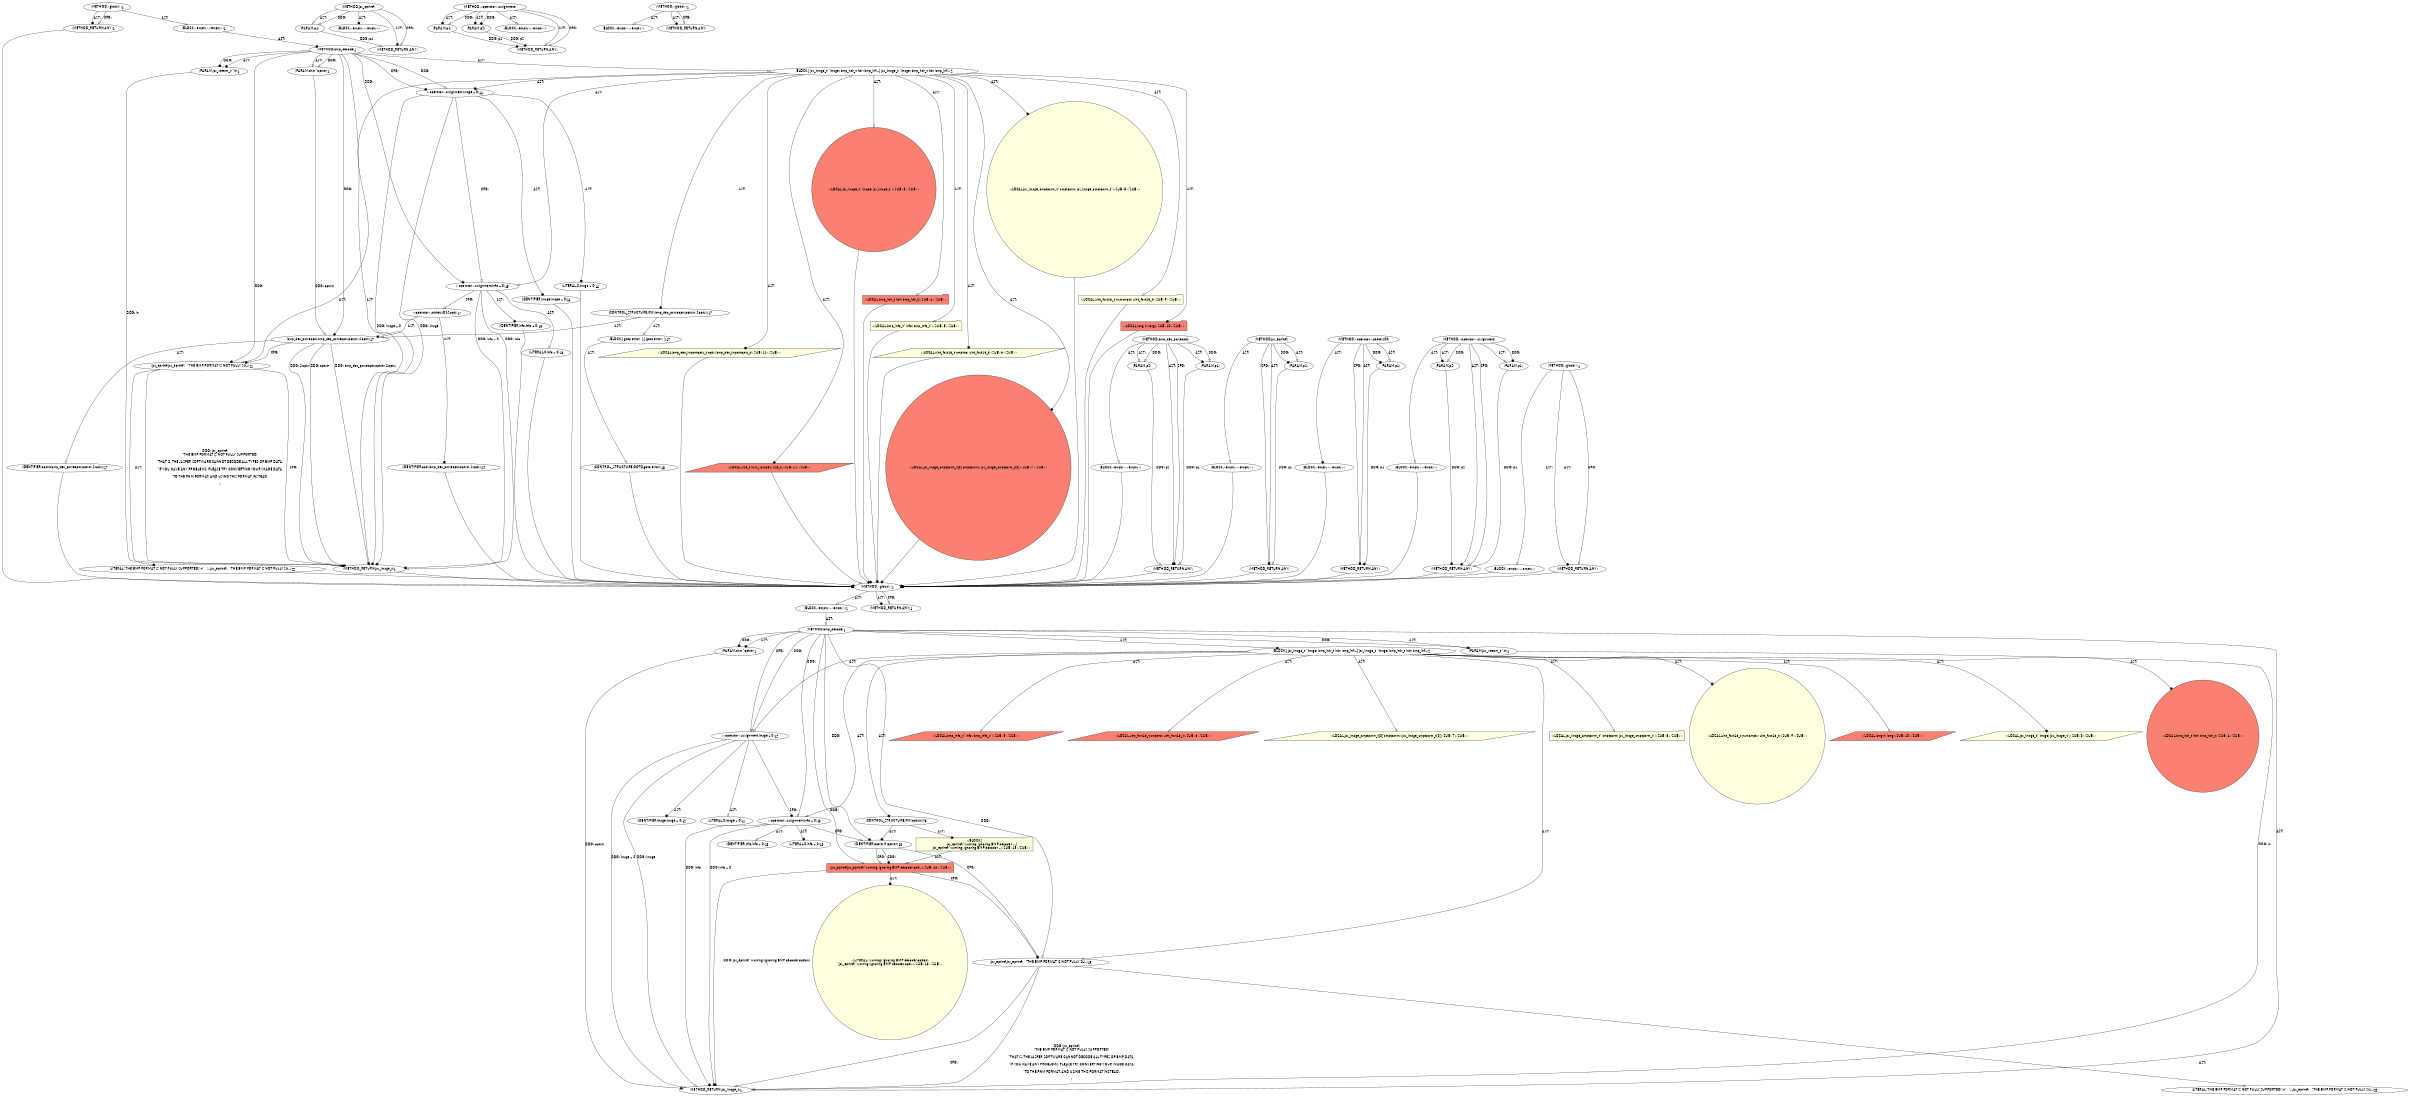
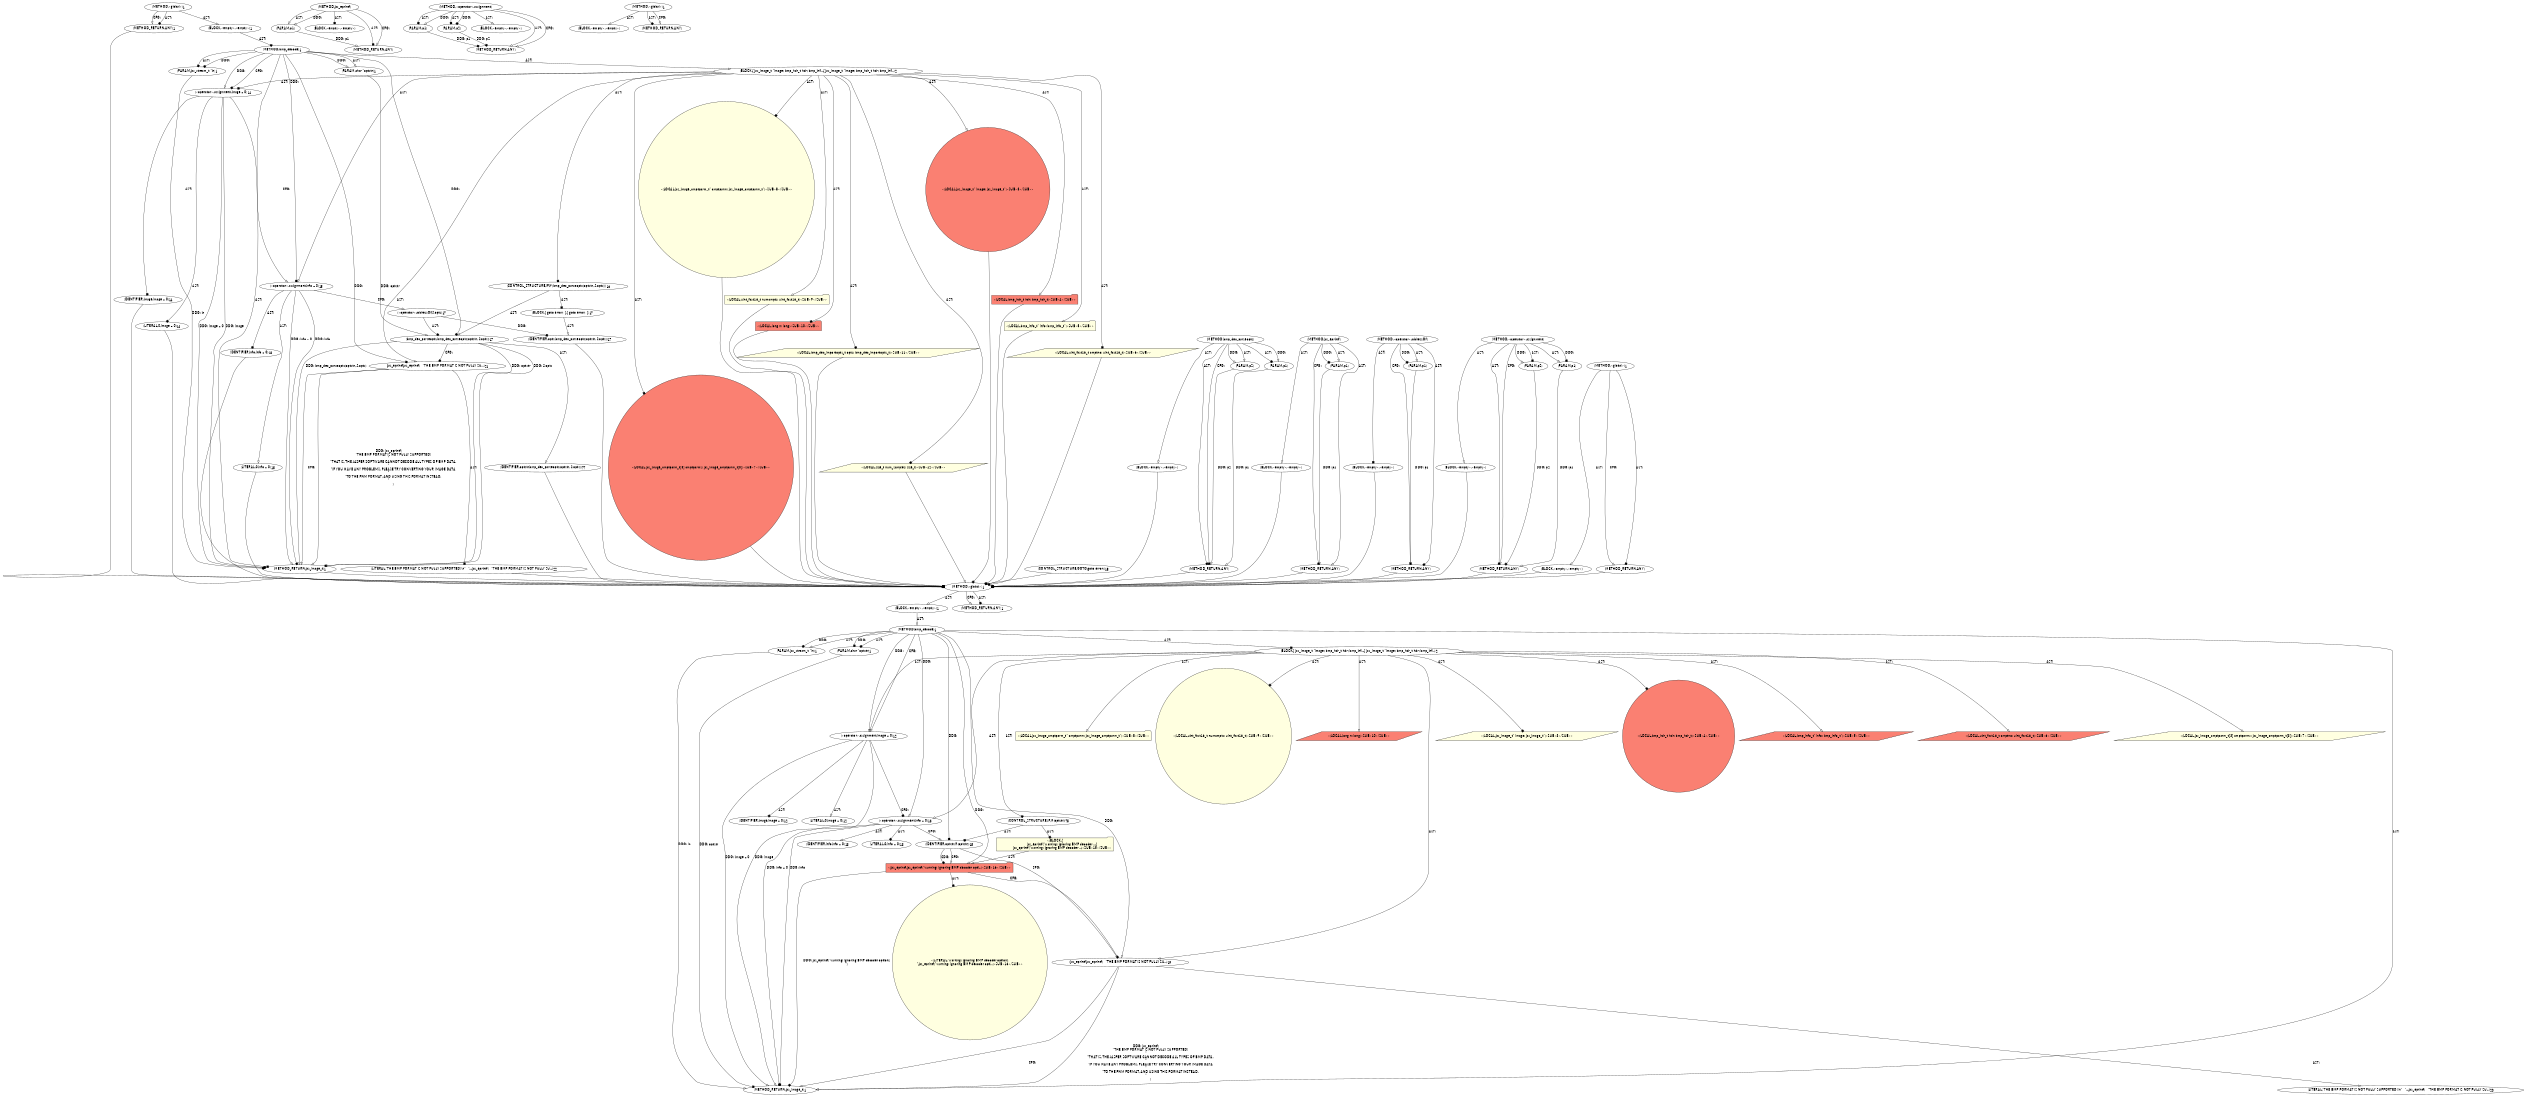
node "(CONTROL_STRUCTURE,IF,if (bmp_dec_parseopts(optstr, &opts)))": text "17" -> "16"
edge "(CONTROL_STRUCTURE,IF,if (bmp_dec_parseopts(optstr, &opts)))" -> "(BLOCK,{ goto error;  },{ goto error;  })": arrowhead onormal -> box
edge "(<operator>.addressOf,&opts)" -> "(IDENTIFIER,opts,bmp_dec_parseopts(optstr, &opts))": label "AST: " -> "DDG: "
edge "(BLOCK,{ goto error;  },{ goto error;  })" -> "(CONTROL_STRUCTURE,GOTO,goto error;)": now "(BLOCK,{ goto error;  },{ goto error;  })" -> "(IDENTIFIER,opts,bmp_dec_parseopts(optstr, &opts))"
node "(IDENTIFIER,optstr,bmp_dec_parseopts(optstr, &opts))": text "17" -> "77"
node "<(LOCAL,size_t num_samples: size_t)<SUB>12</SUB>>": fillcolor salmon -> lightyellow
